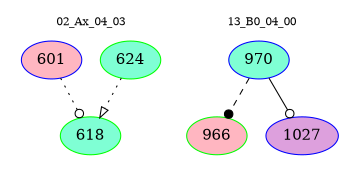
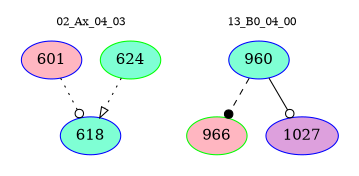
node "970": label "970" -> "960"
node "618": color green -> blue
